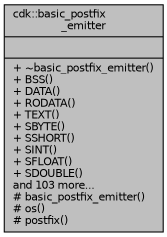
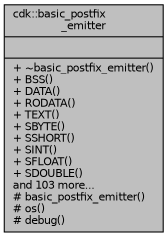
node "cdk::basic_postfix": text "# postfix()" -> "# debug()"
